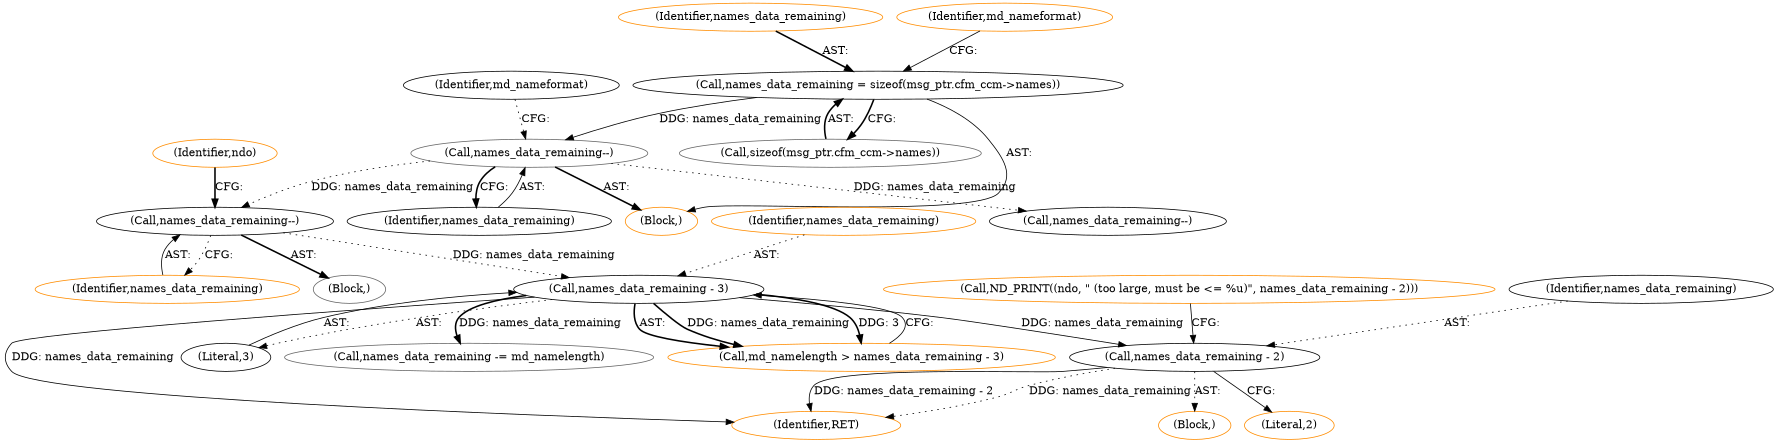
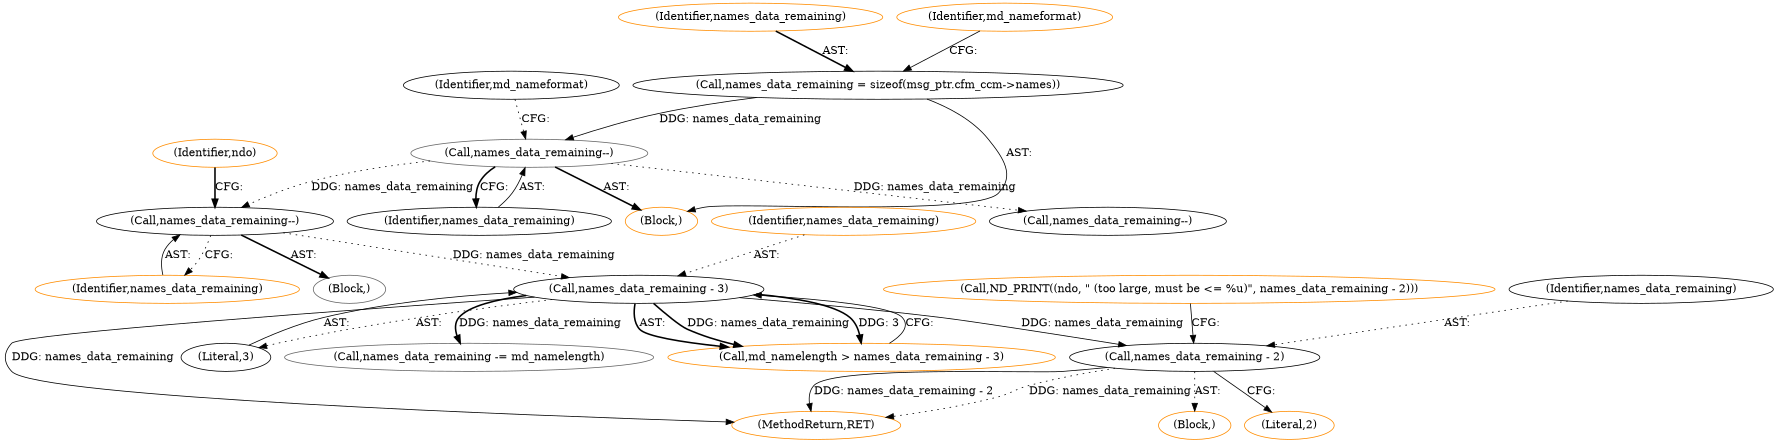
node "(Call,sizeof(msg_ptr.cfm_ccm->names))": removed
node "(Identifier,RET)": label "(Identifier,RET)" -> "(MethodReturn,RET)"
